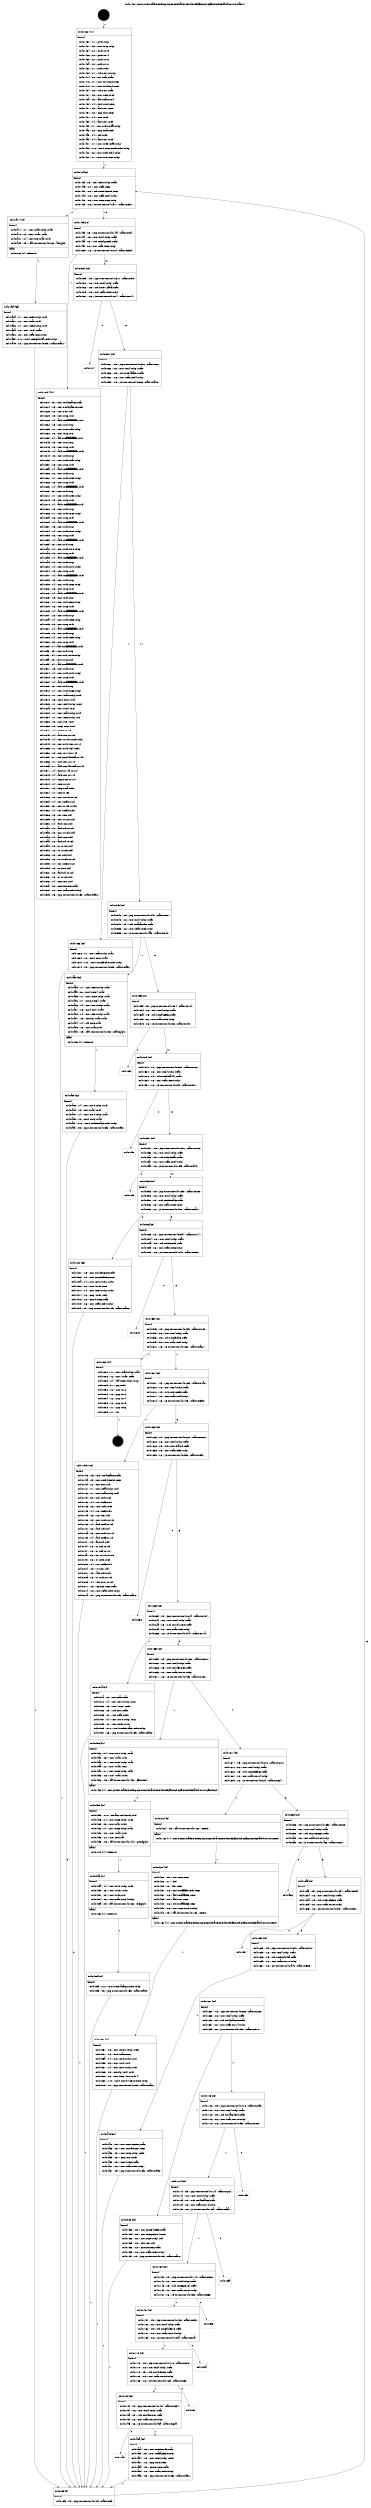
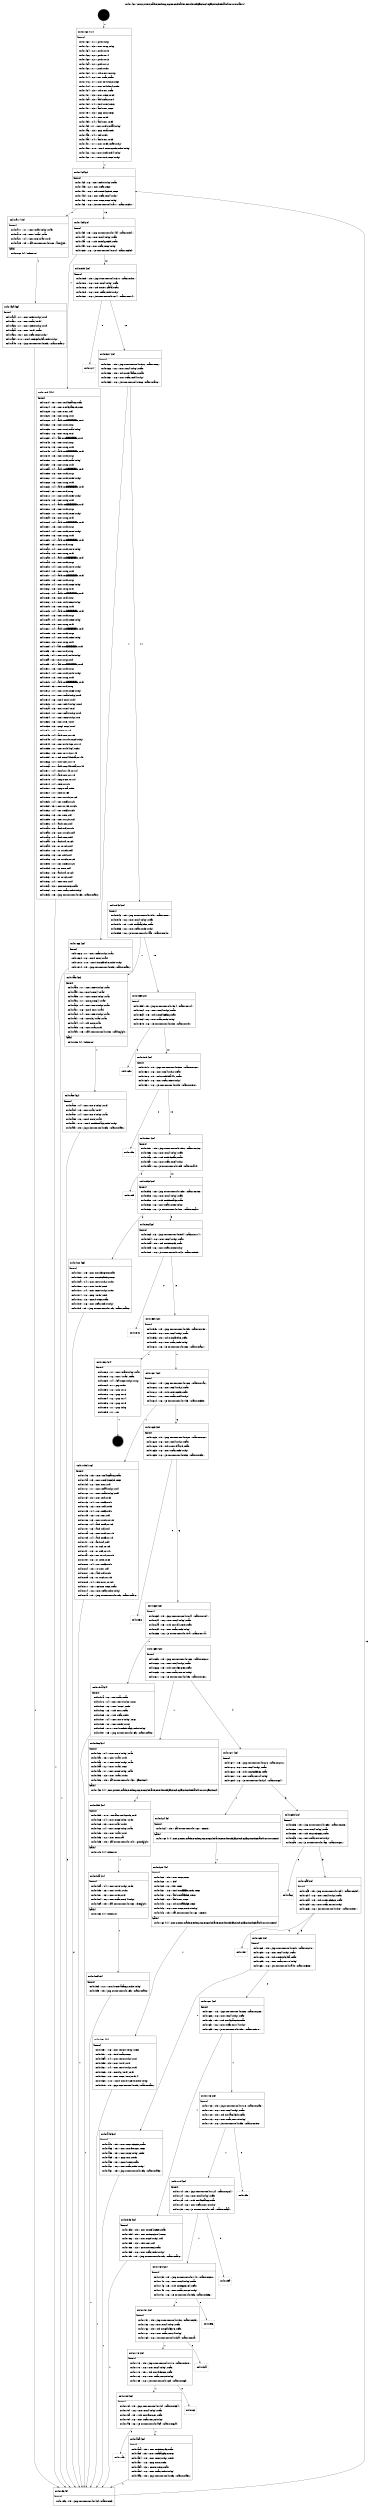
edge "0x40163f [28]" -> "0x40165b [28]": removed, label "5"
edge "0x40181f [441]" -> "0x401efc [5]": added, label "1"
edge "0x4016cb [28]" -> "0x4016e7 [28]": added, label "2"
